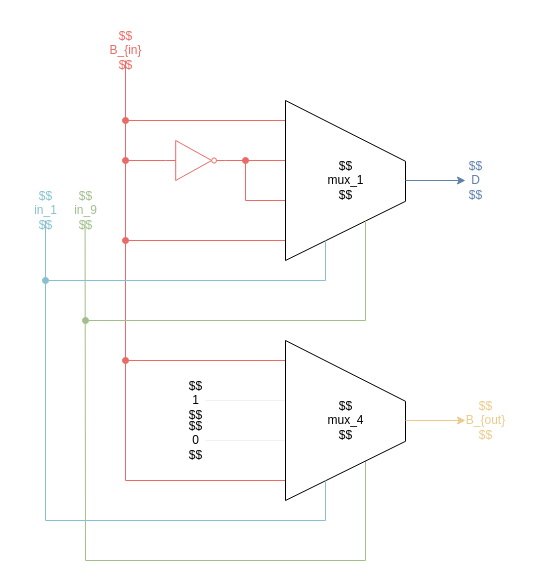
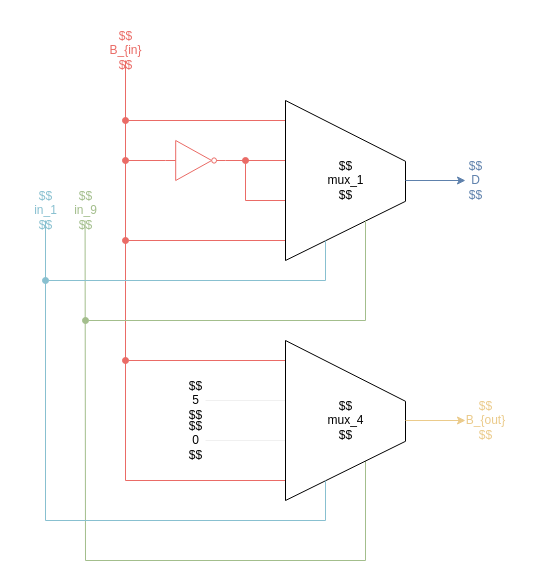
node "$$ 1 $$": label "$$ 1 $$" -> "$$ 5 $$"
